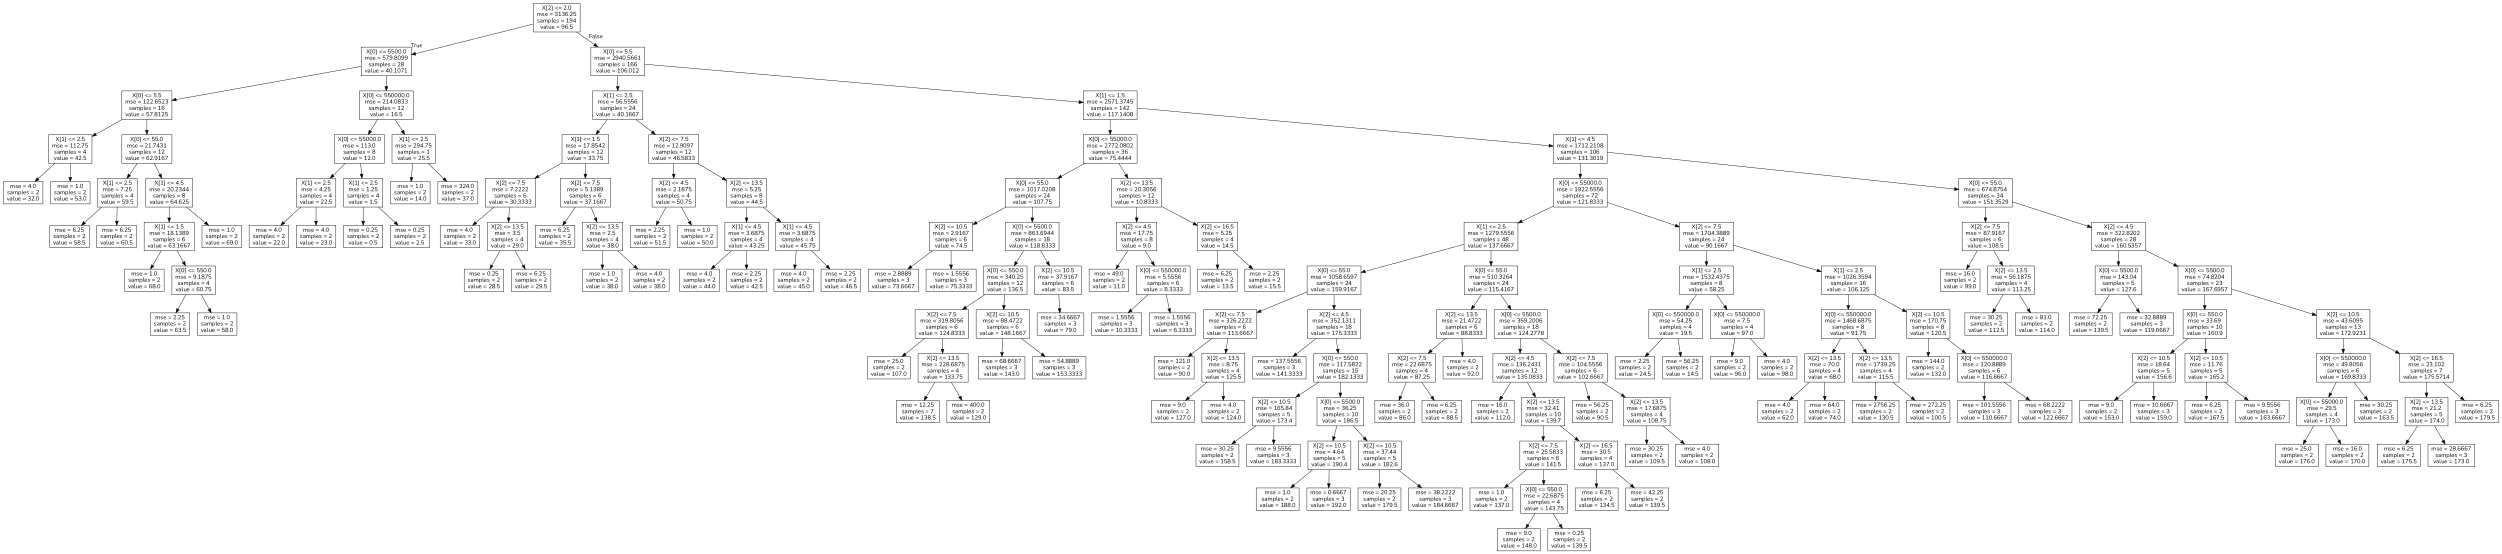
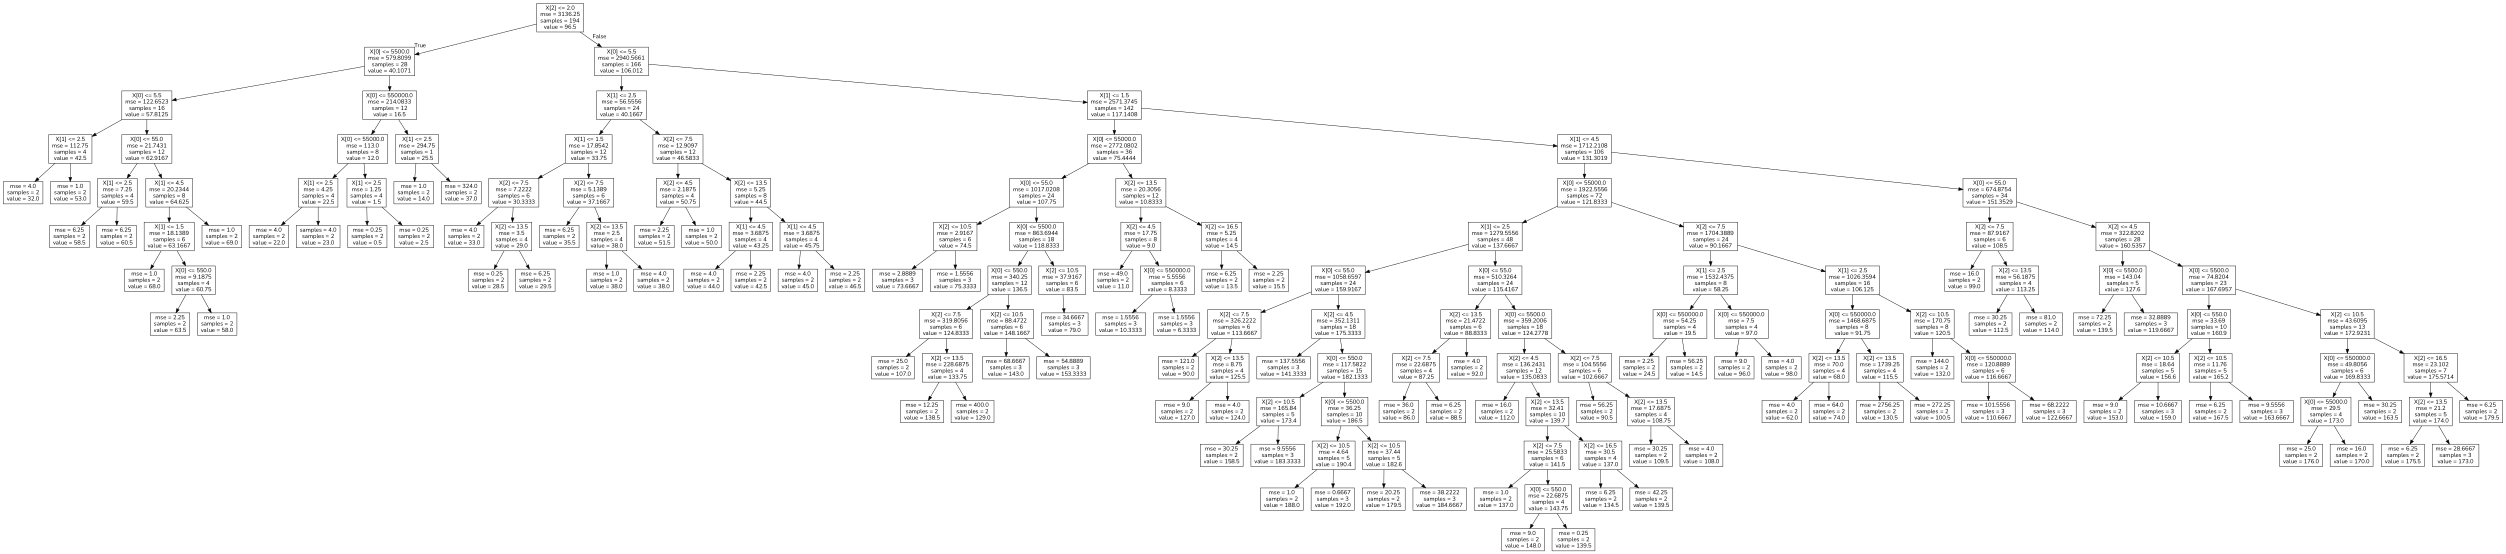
node "mse = 4.0 samples = 2 value = 23.0": label "mse = 4.0 samples = 2 value = 23.0" -> "samples = 4.0 samples = 2 value = 23.0"
node "mse = 12.25 samples = 7 value = 138.5": label "mse = 12.25 samples = 7 value = 138.5" -> "mse = 12.25 samples = 2 value = 138.5"
